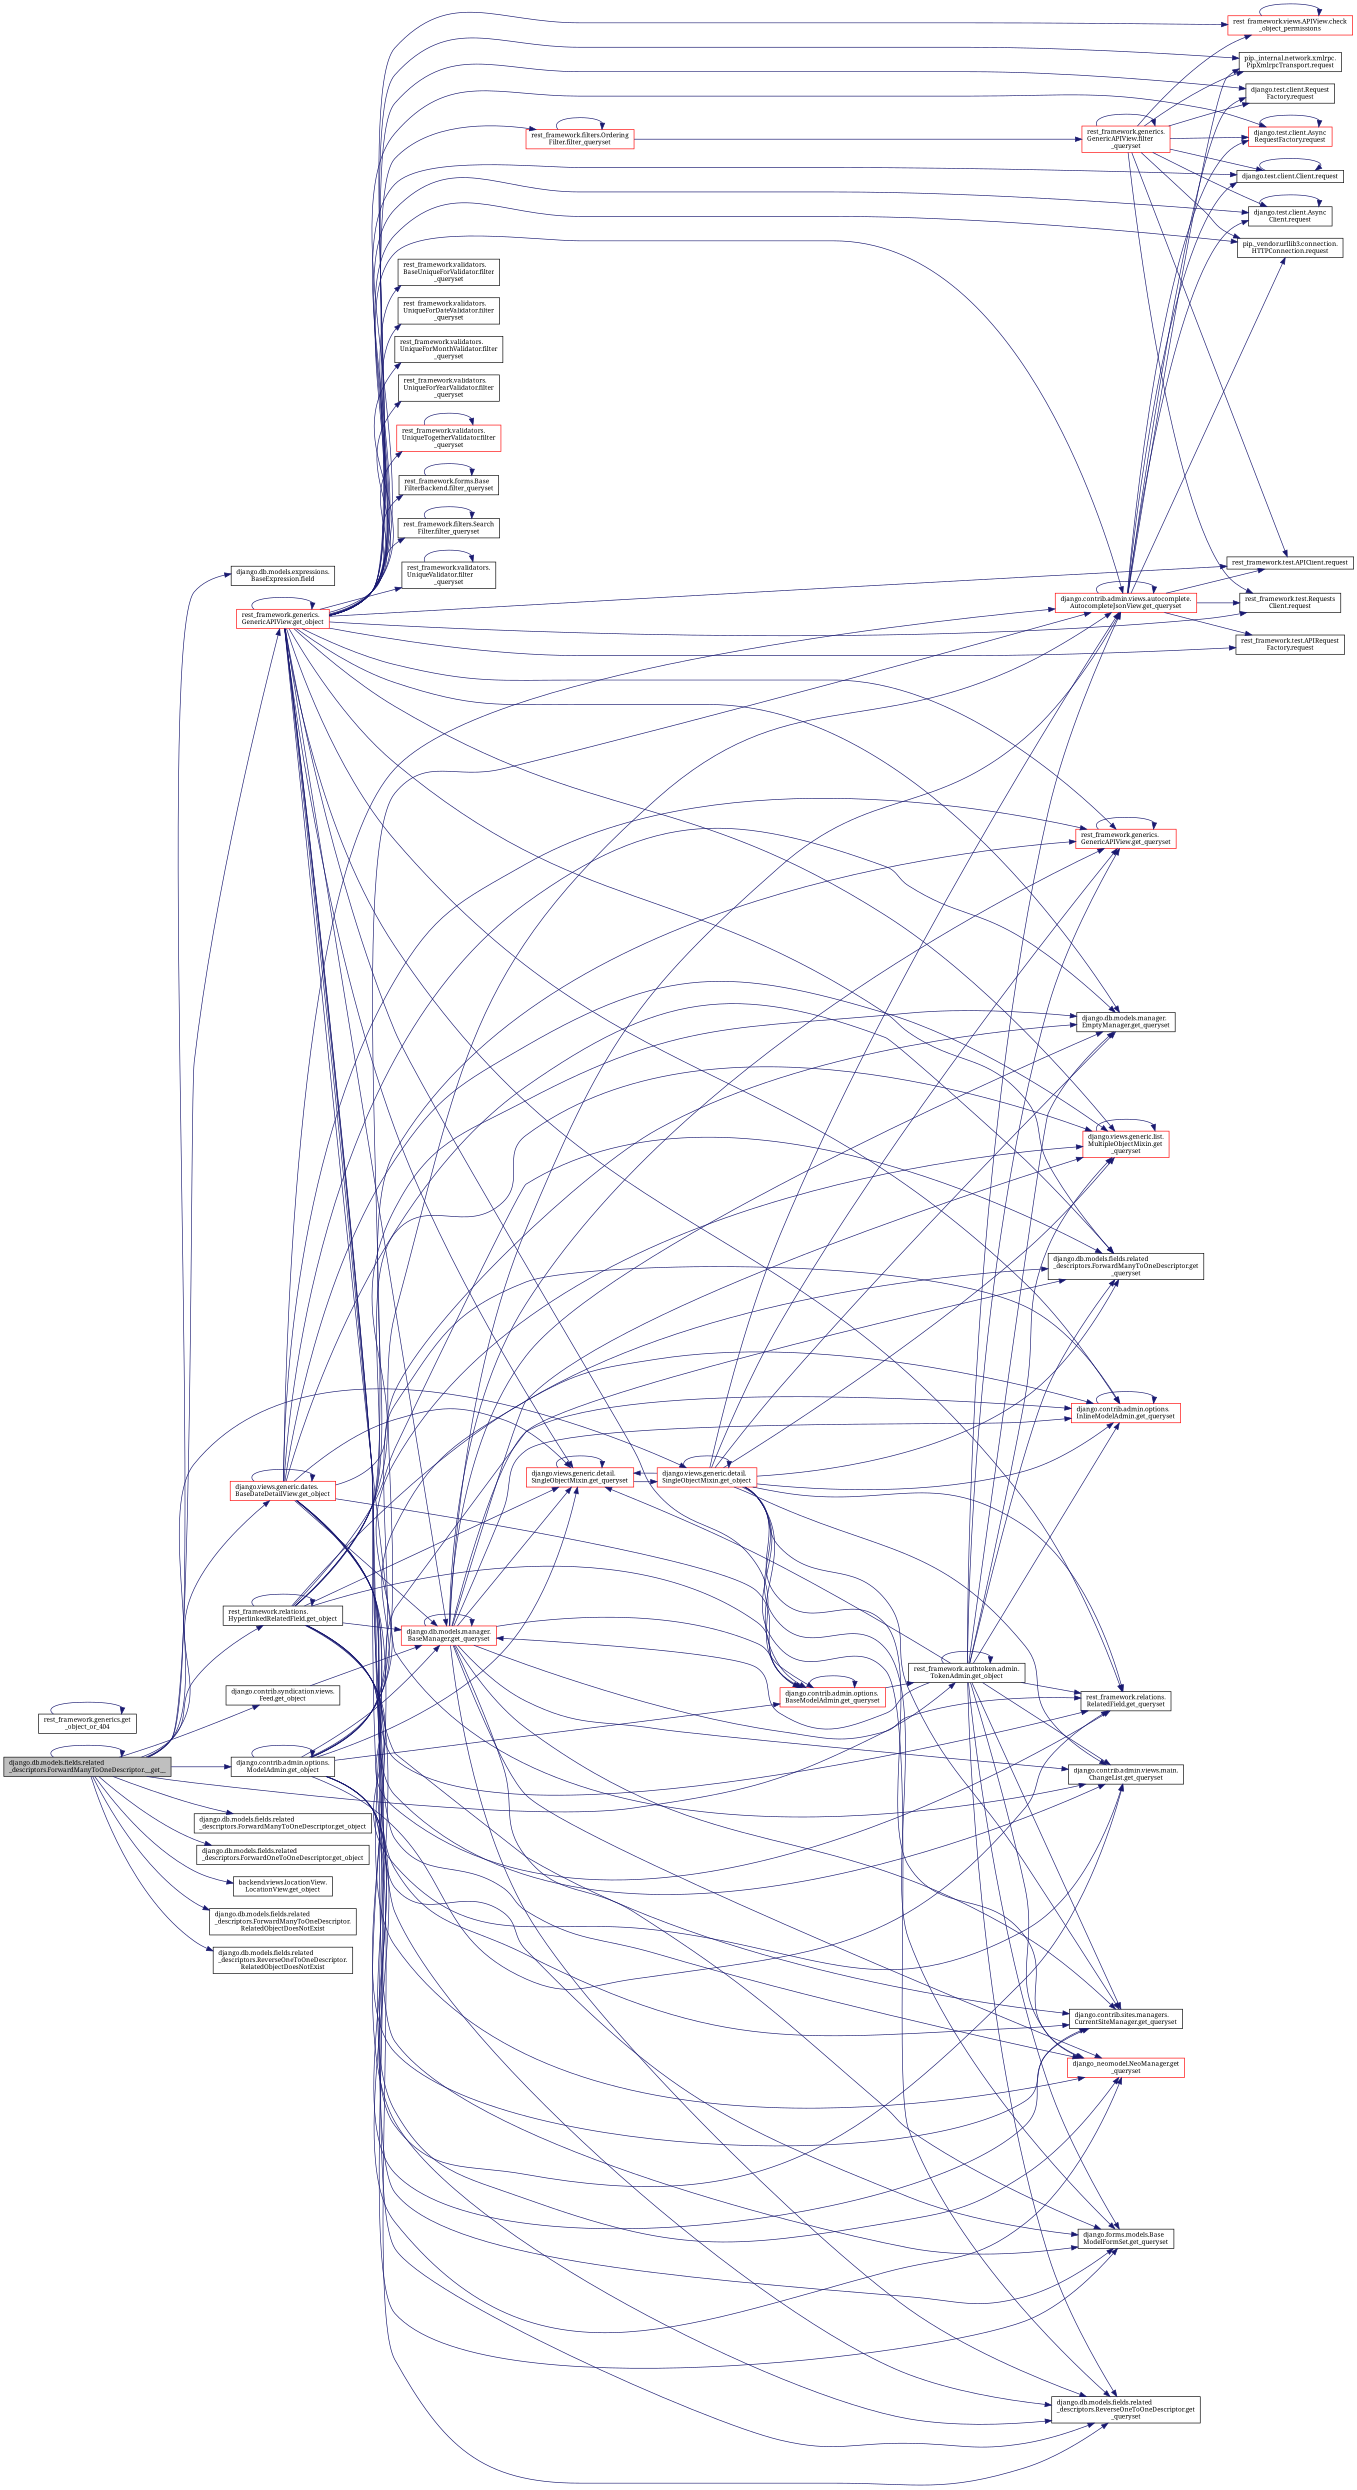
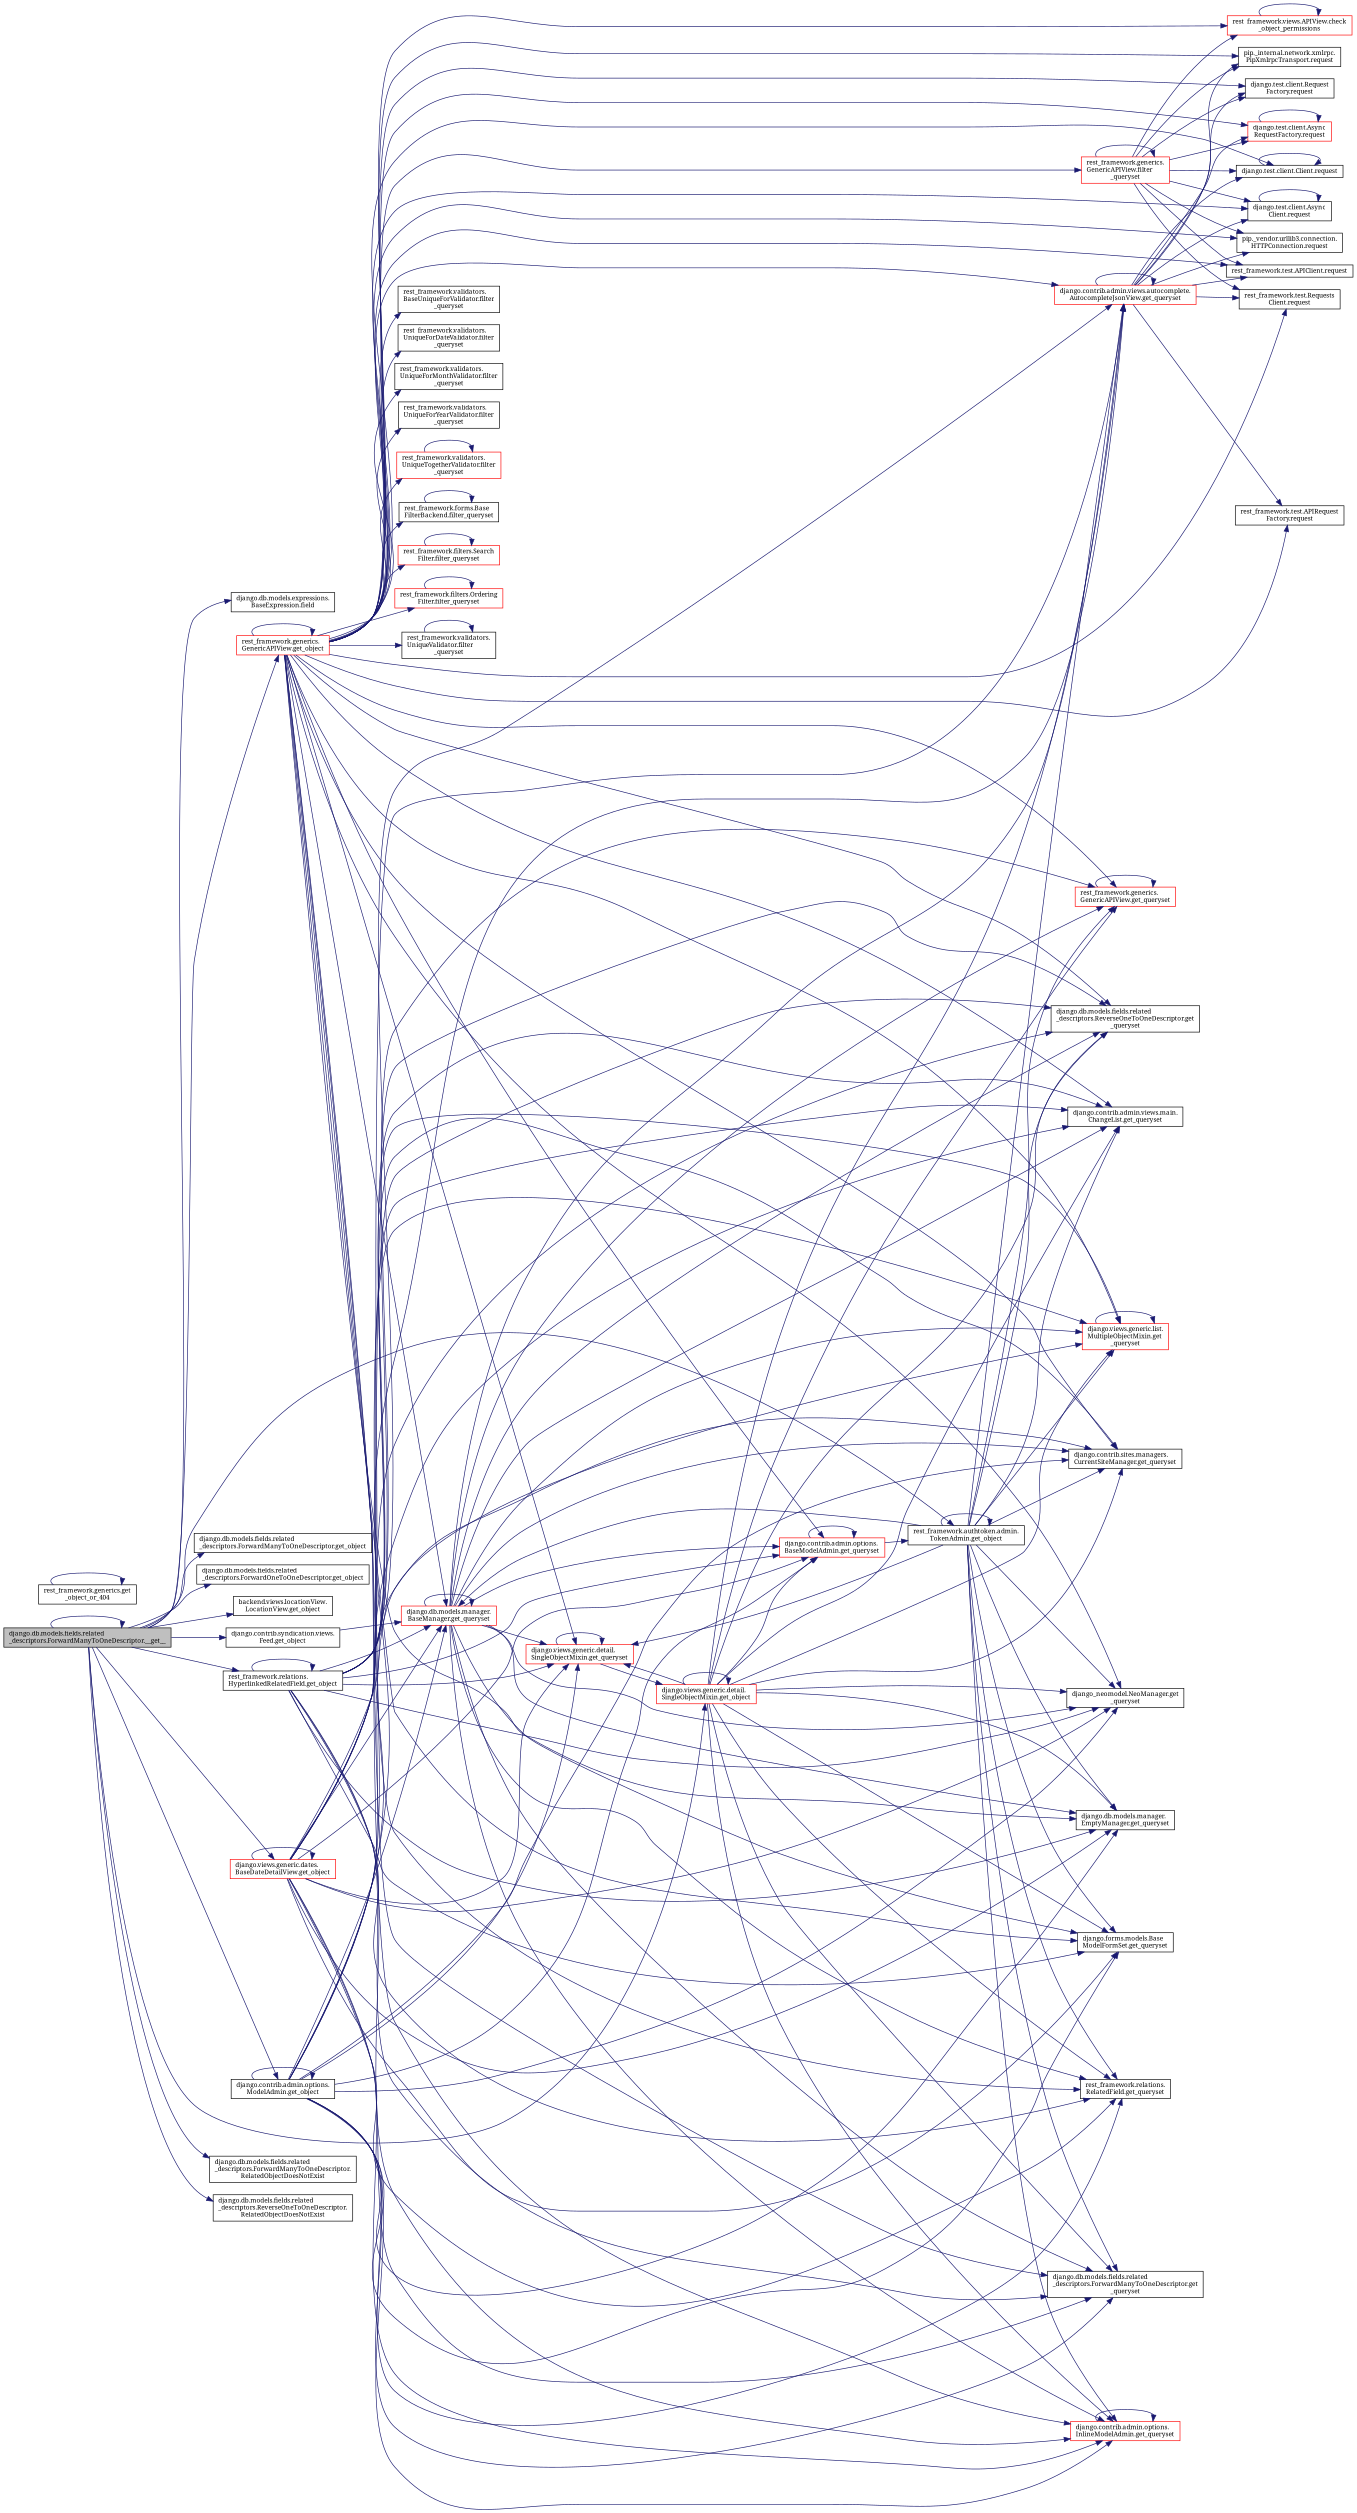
edge "rest_framework.filters.Ordering Filter.filter_queryset" -> "rest_framework.generics. GenericAPIView.filter _queryset": now "rest_framework.generics. GenericAPIView.get_object" -> "rest_framework.generics. GenericAPIView.filter _queryset"
node "rest_framework.filters.Search Filter.filter_queryset": color black -> red
edge "django.views.generic.dates. BaseDateDetailView.get_object" -> "rest_framework.generics. GenericAPIView.get_queryset": removed
node "django_neomodel.NeoManager.get _queryset": color red -> black
